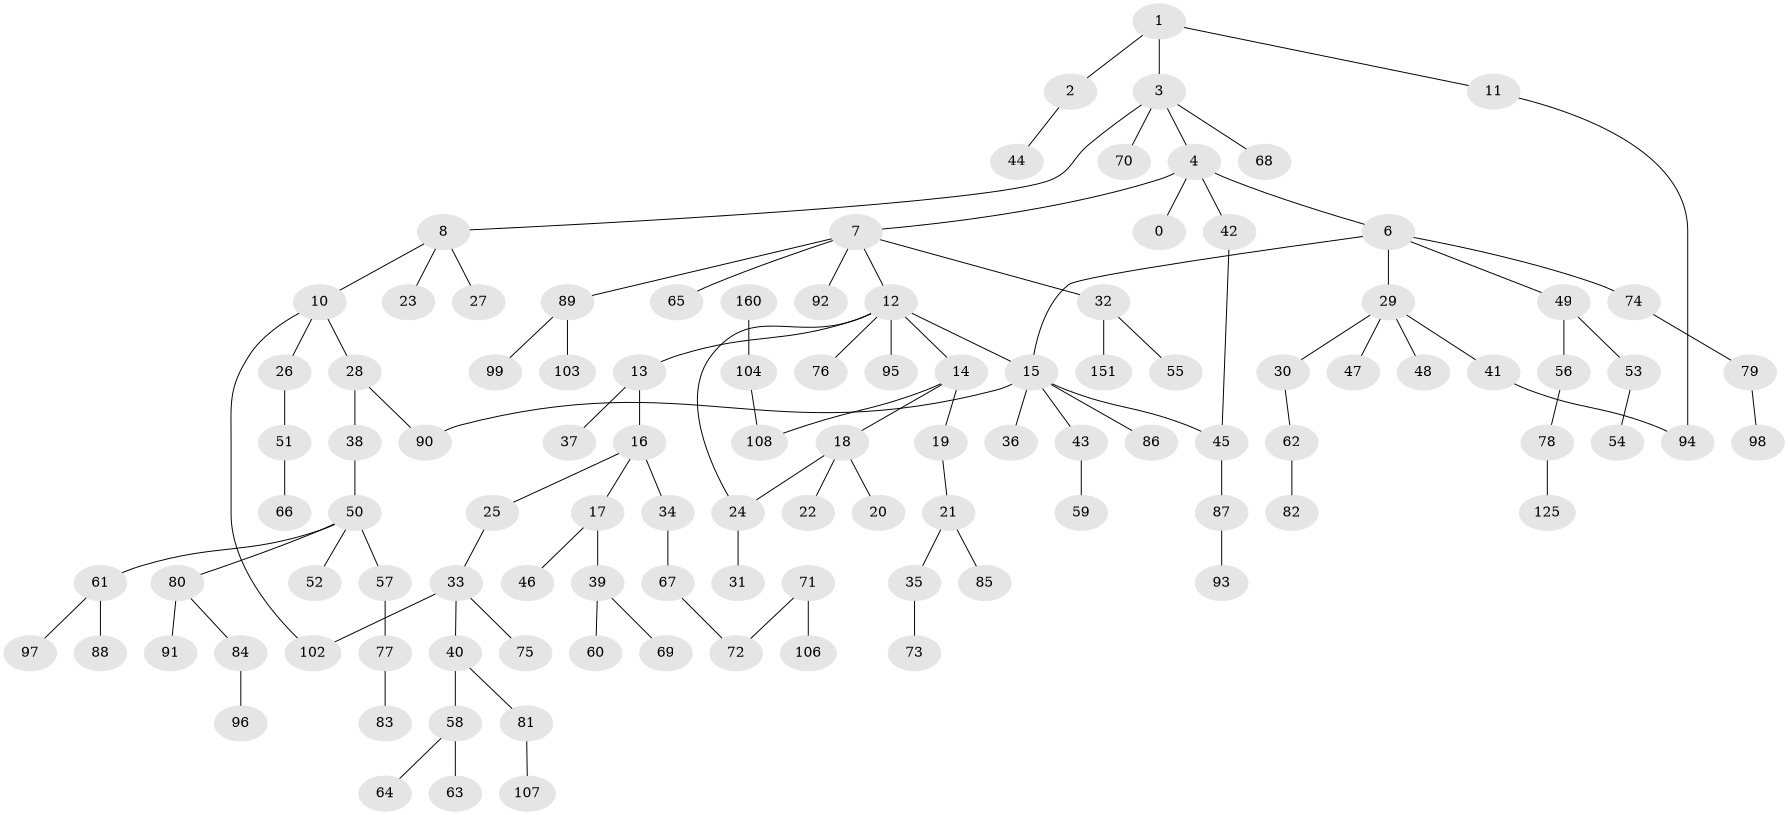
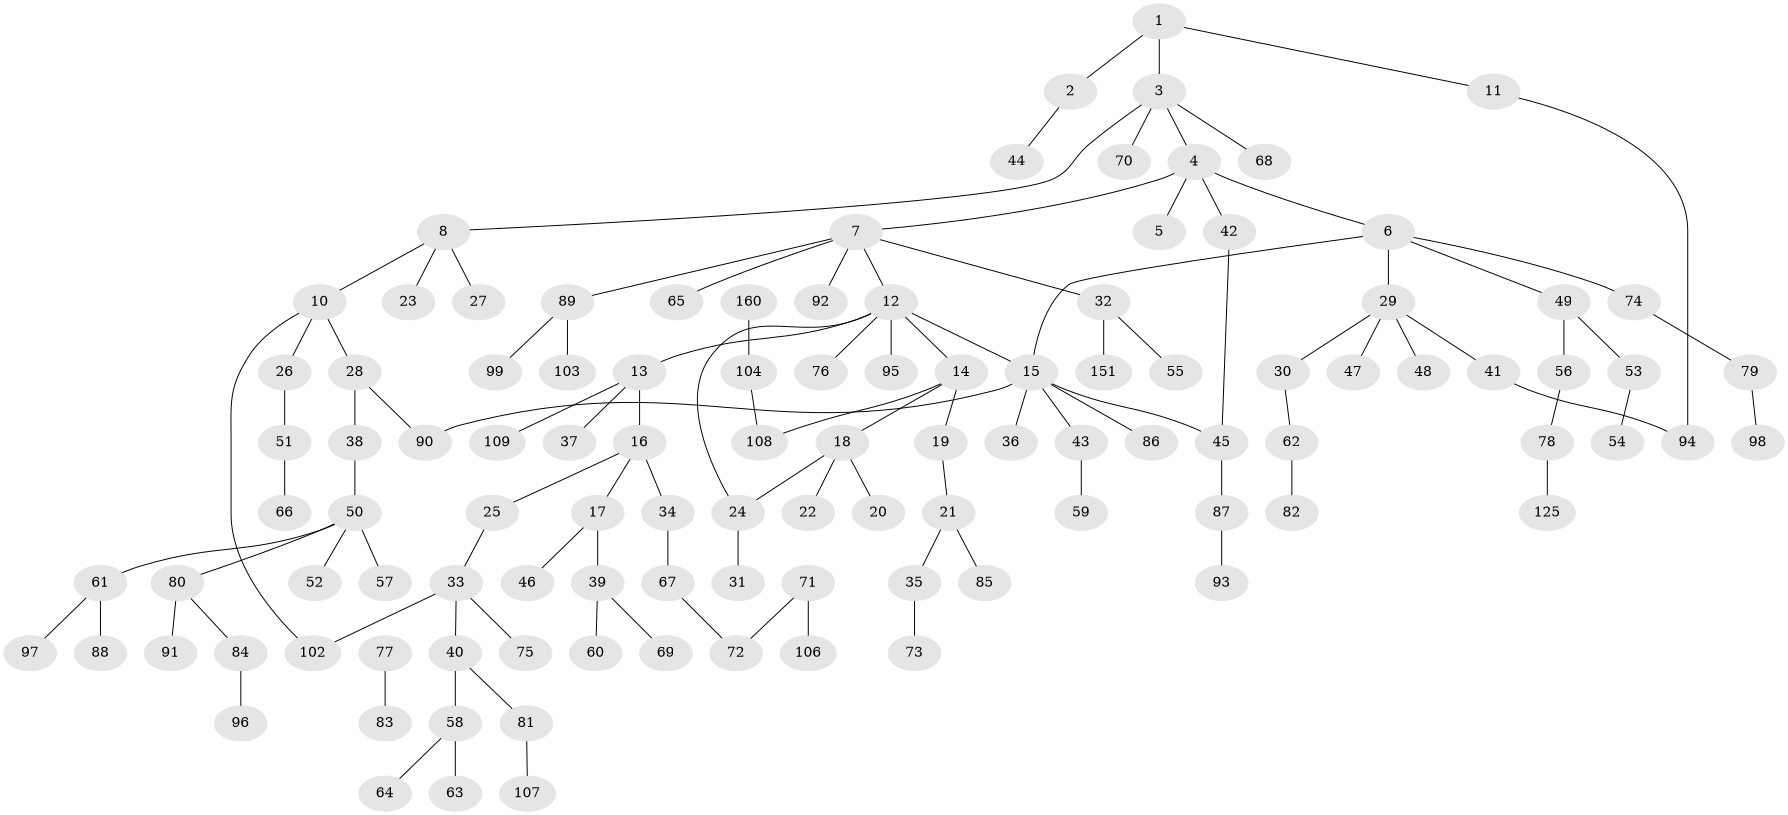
node "0": label "0" -> "5"
node "109": added
edge "57" -- "77": removed
